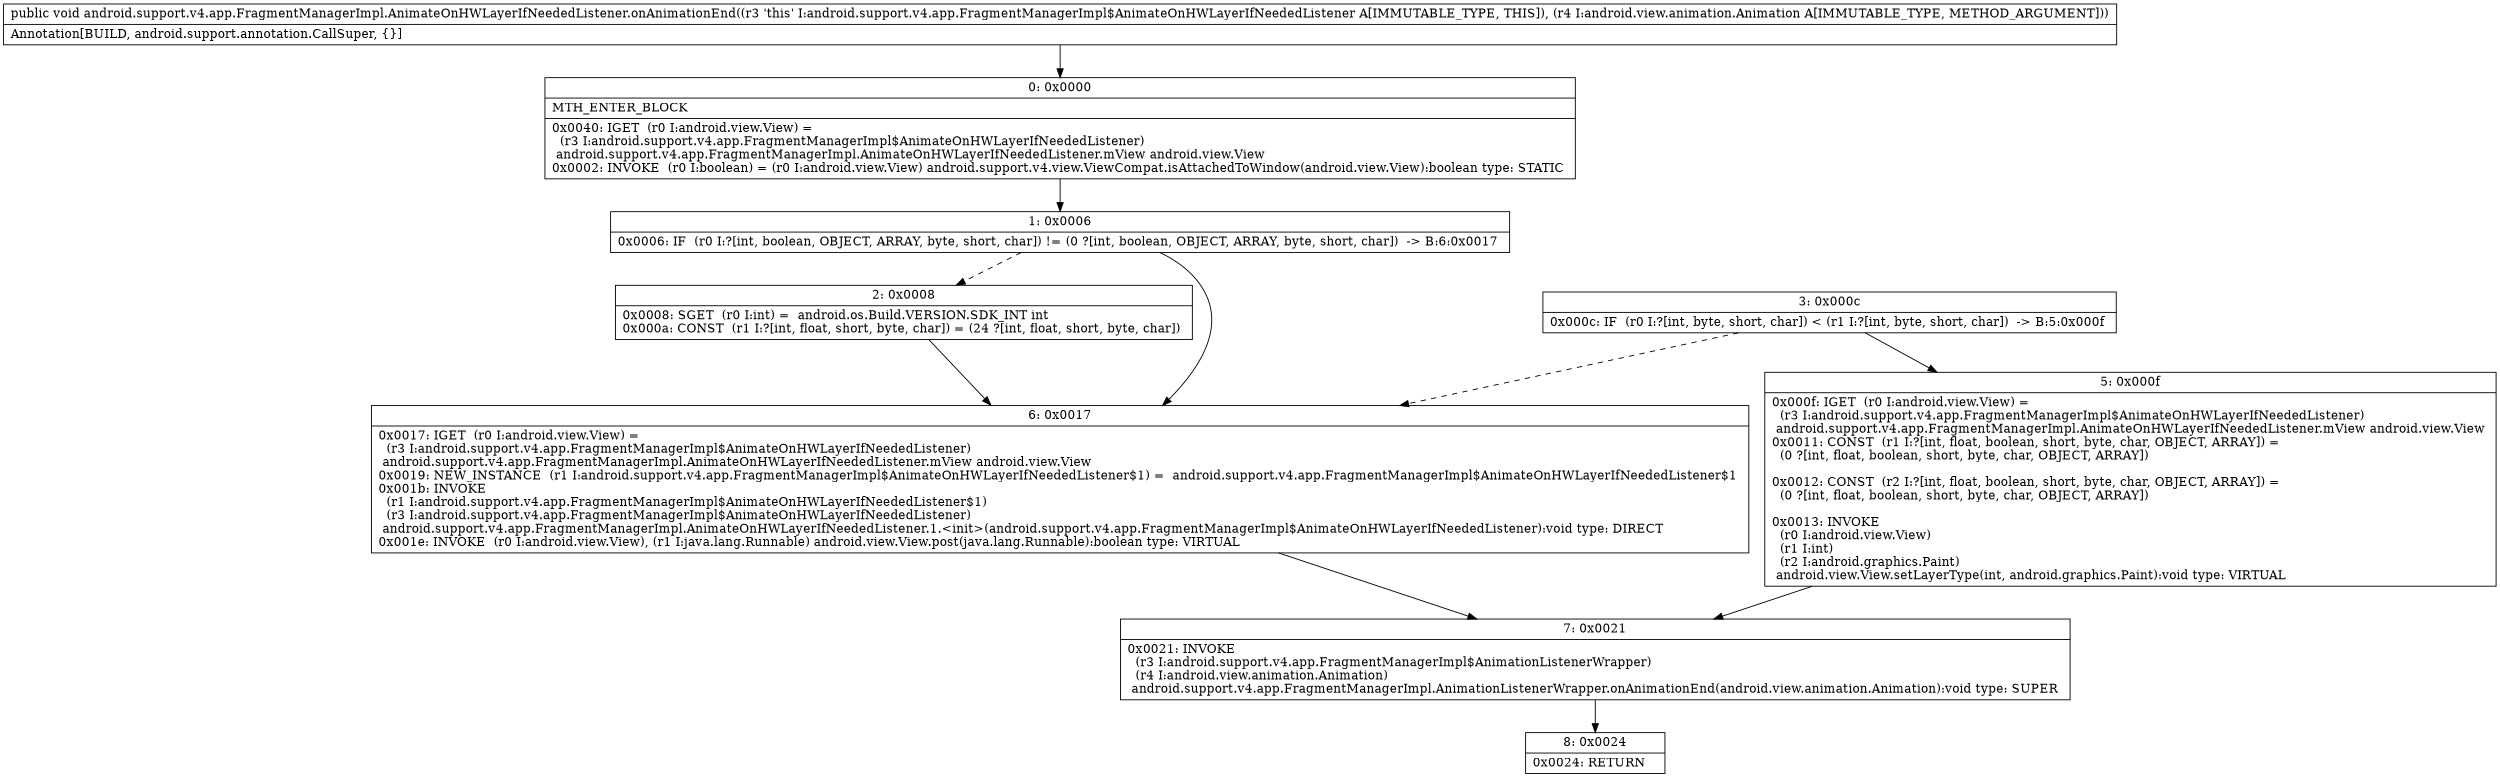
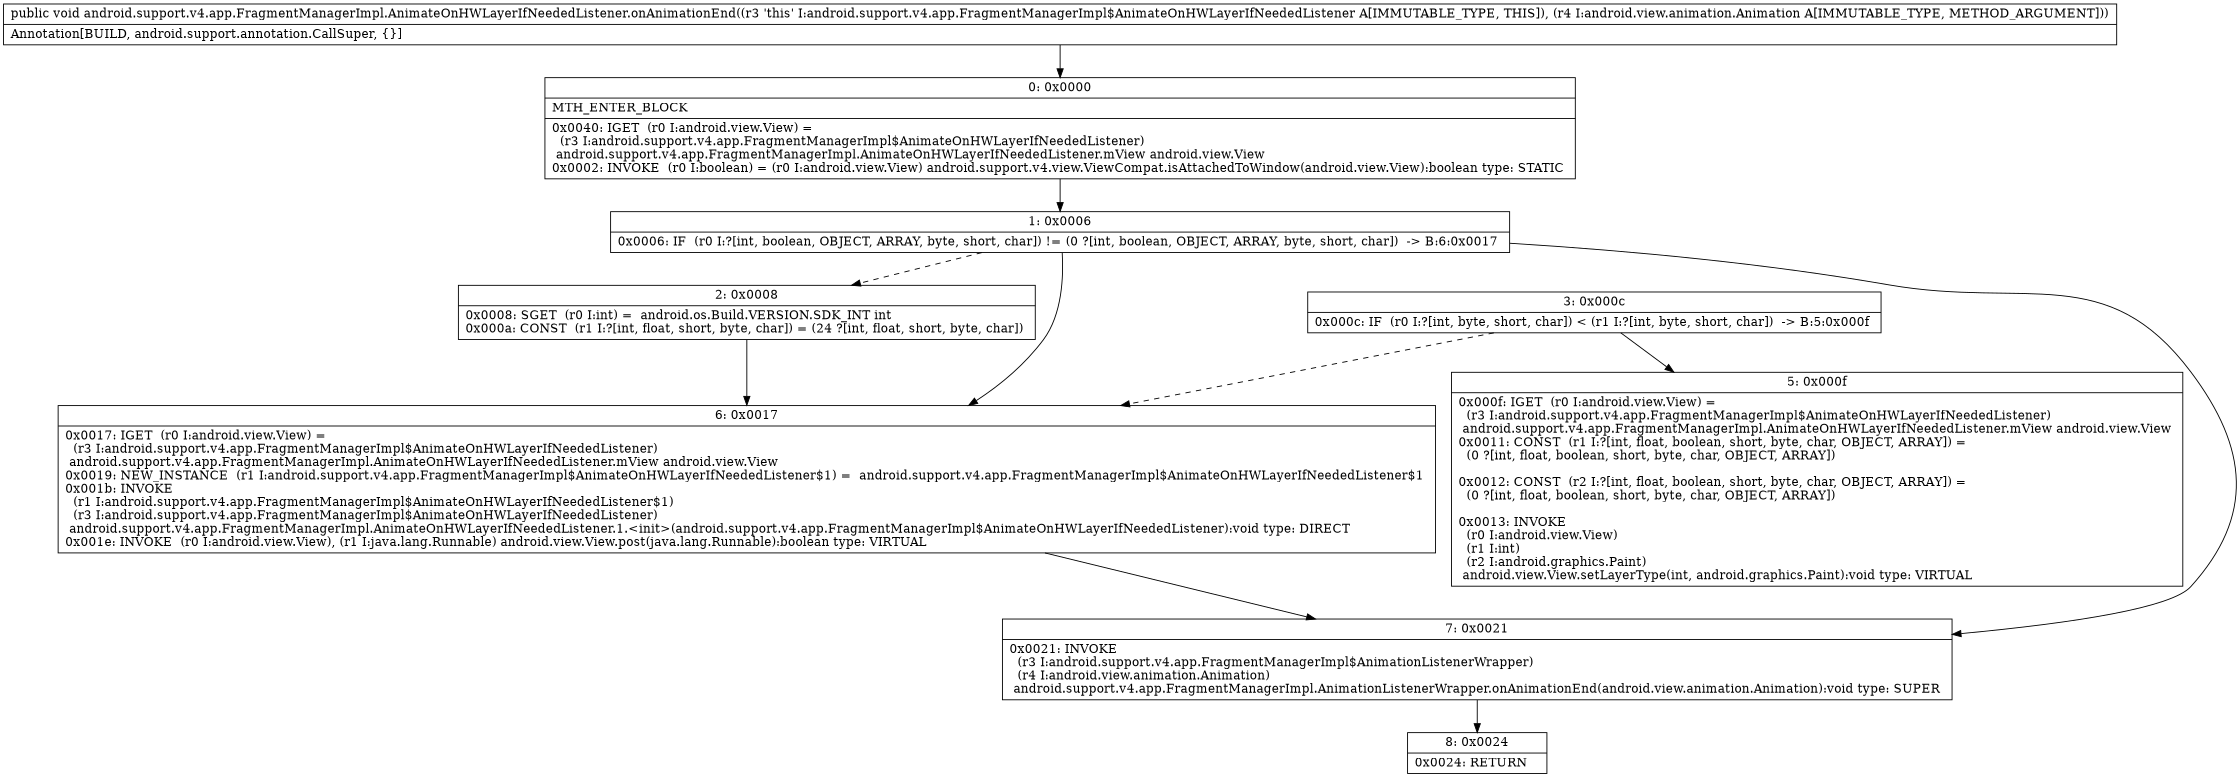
edge "5: 0x000f" -> "7: 0x0021": now "1: 0x0006" -> "7: 0x0021"
